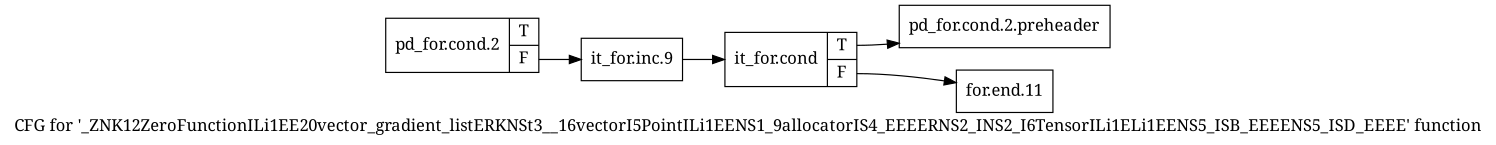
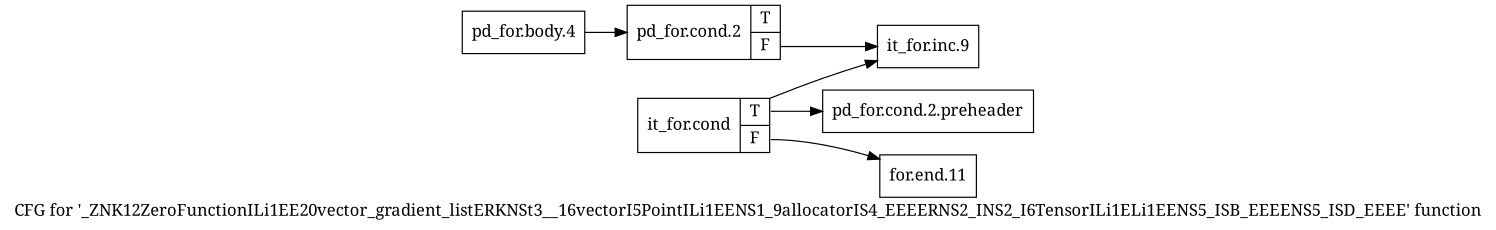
node "pd_for.body.4": added
edge "it_for.inc.9" -> "it_for.cond": reversed
